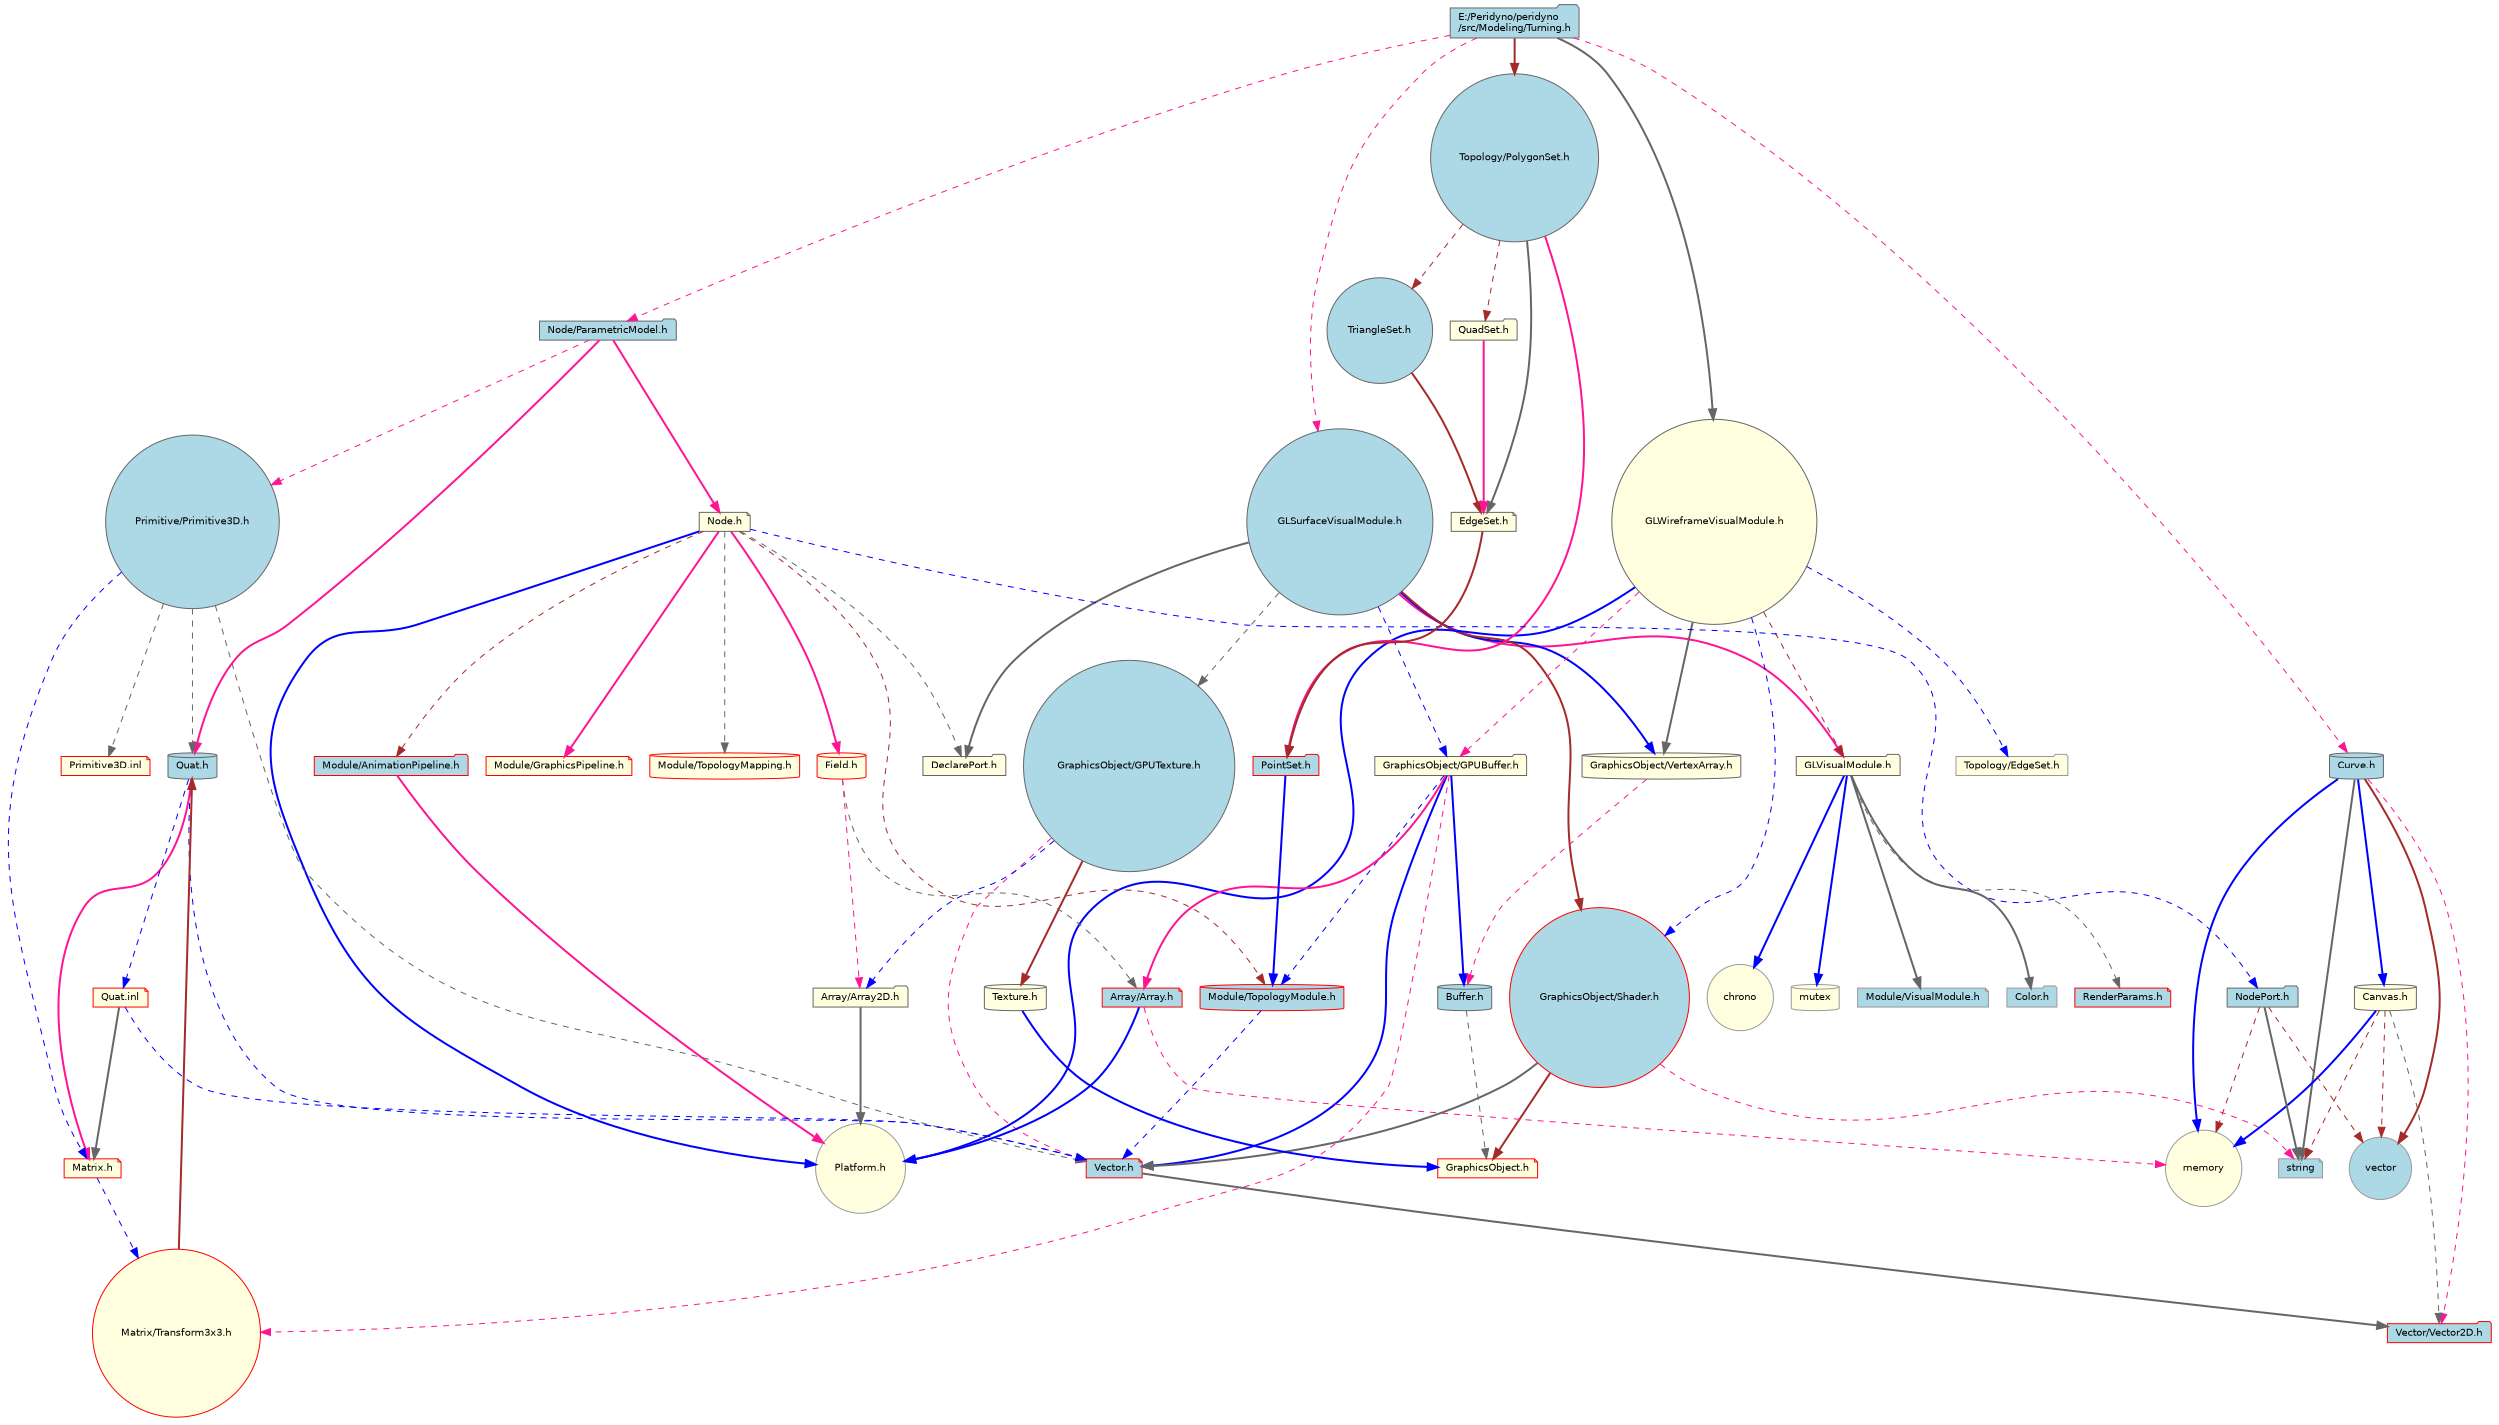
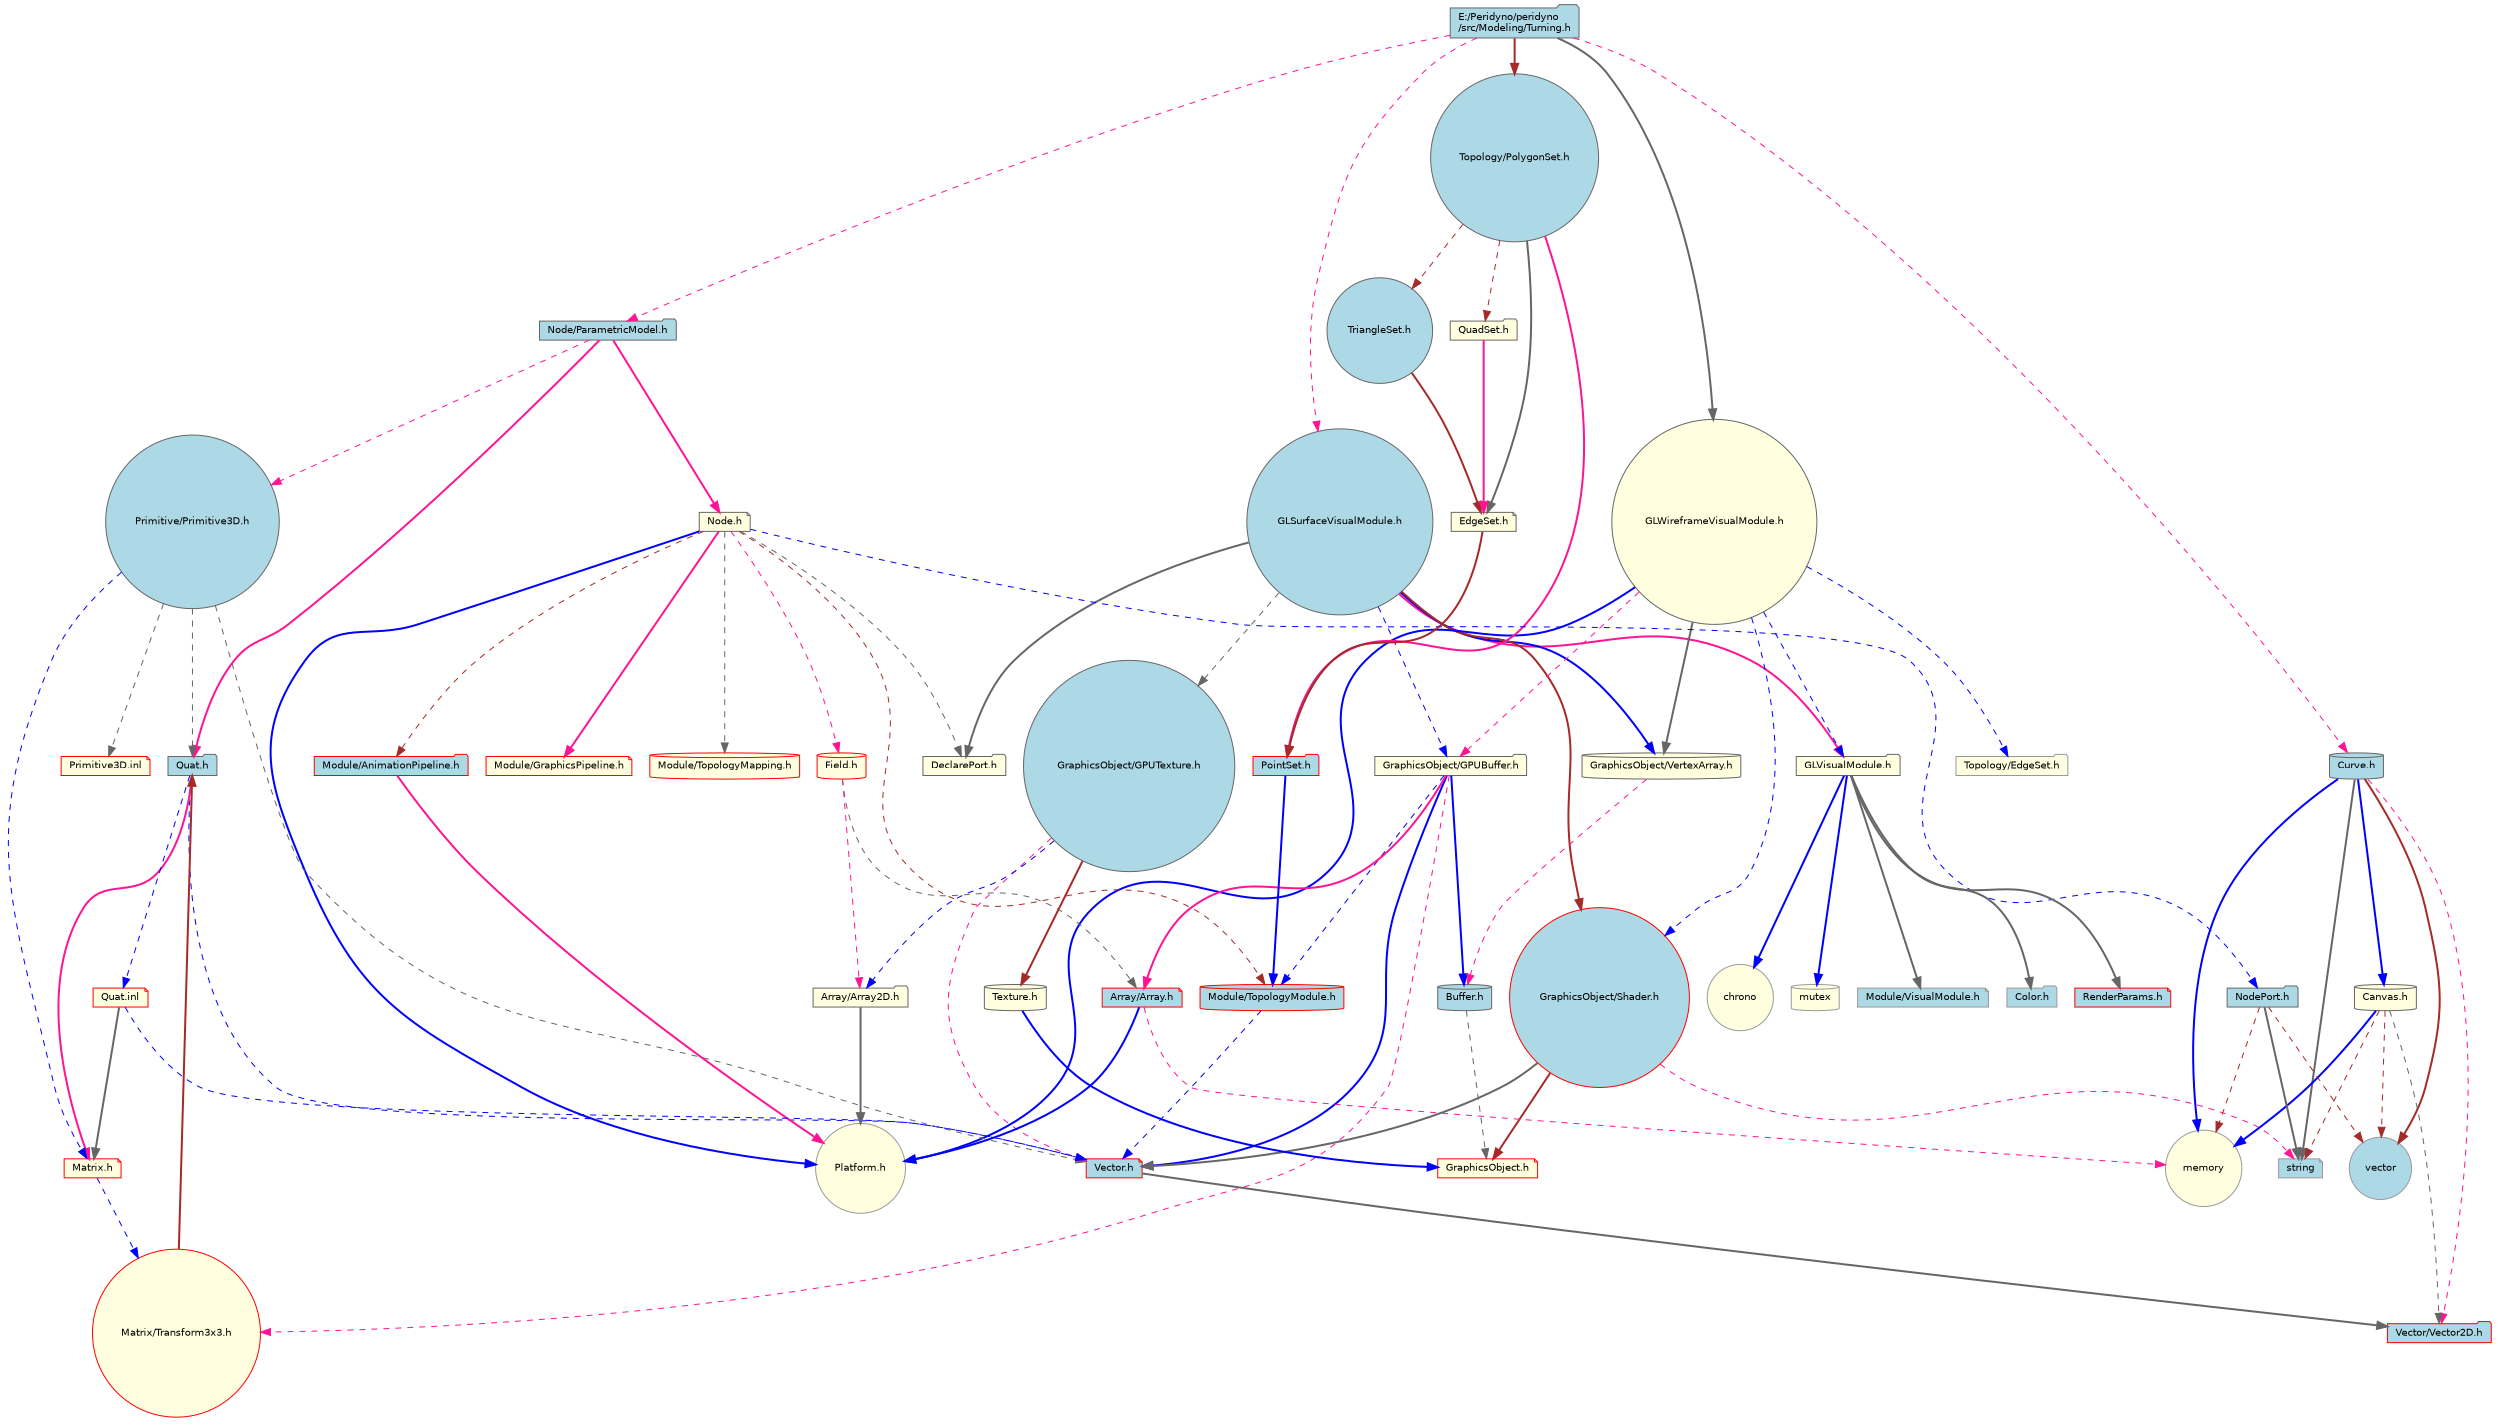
edge "Node.h" -> "Field.h": style bold -> dashed
edge "GLWireframeVisualModule.h" -> "GLVisualModule.h": color brown -> blue
node "Quat.h": shape cylinder -> folder
edge "GLVisualModule.h" -> "RenderParams.h": style dashed -> bold
